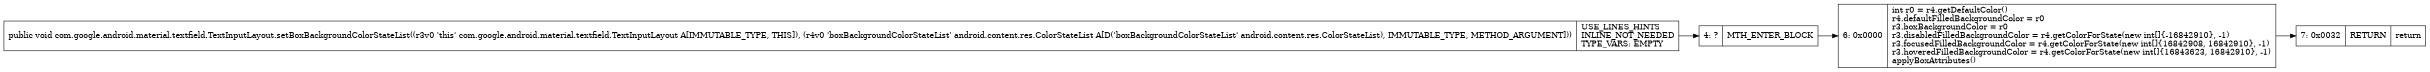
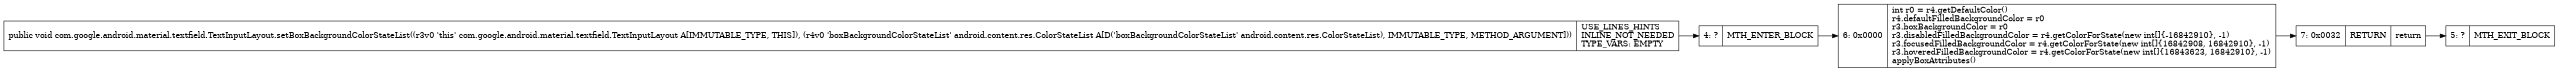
node "5: ?": added
